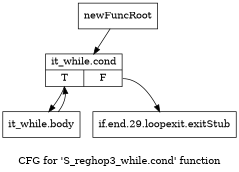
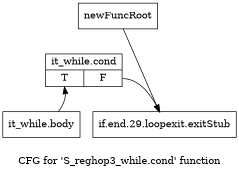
edge "newFuncRoot" -> "it_while.cond": now "newFuncRoot" -> "if.end.29.loopexit.exitStub"
edge "it_while.cond" -> "it_while.body": removed
